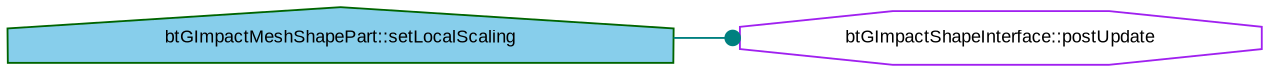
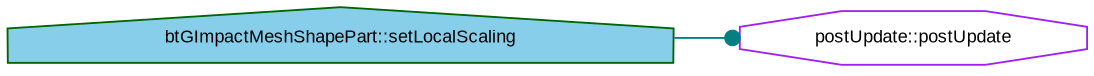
node "btGImpactShapeInterface::postUpdate": label "btGImpactShapeInterface::postUpdate" -> "postUpdate::postUpdate"
